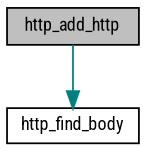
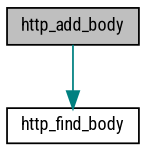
node "http_add_http": label "http_add_http" -> "http_add_body"
